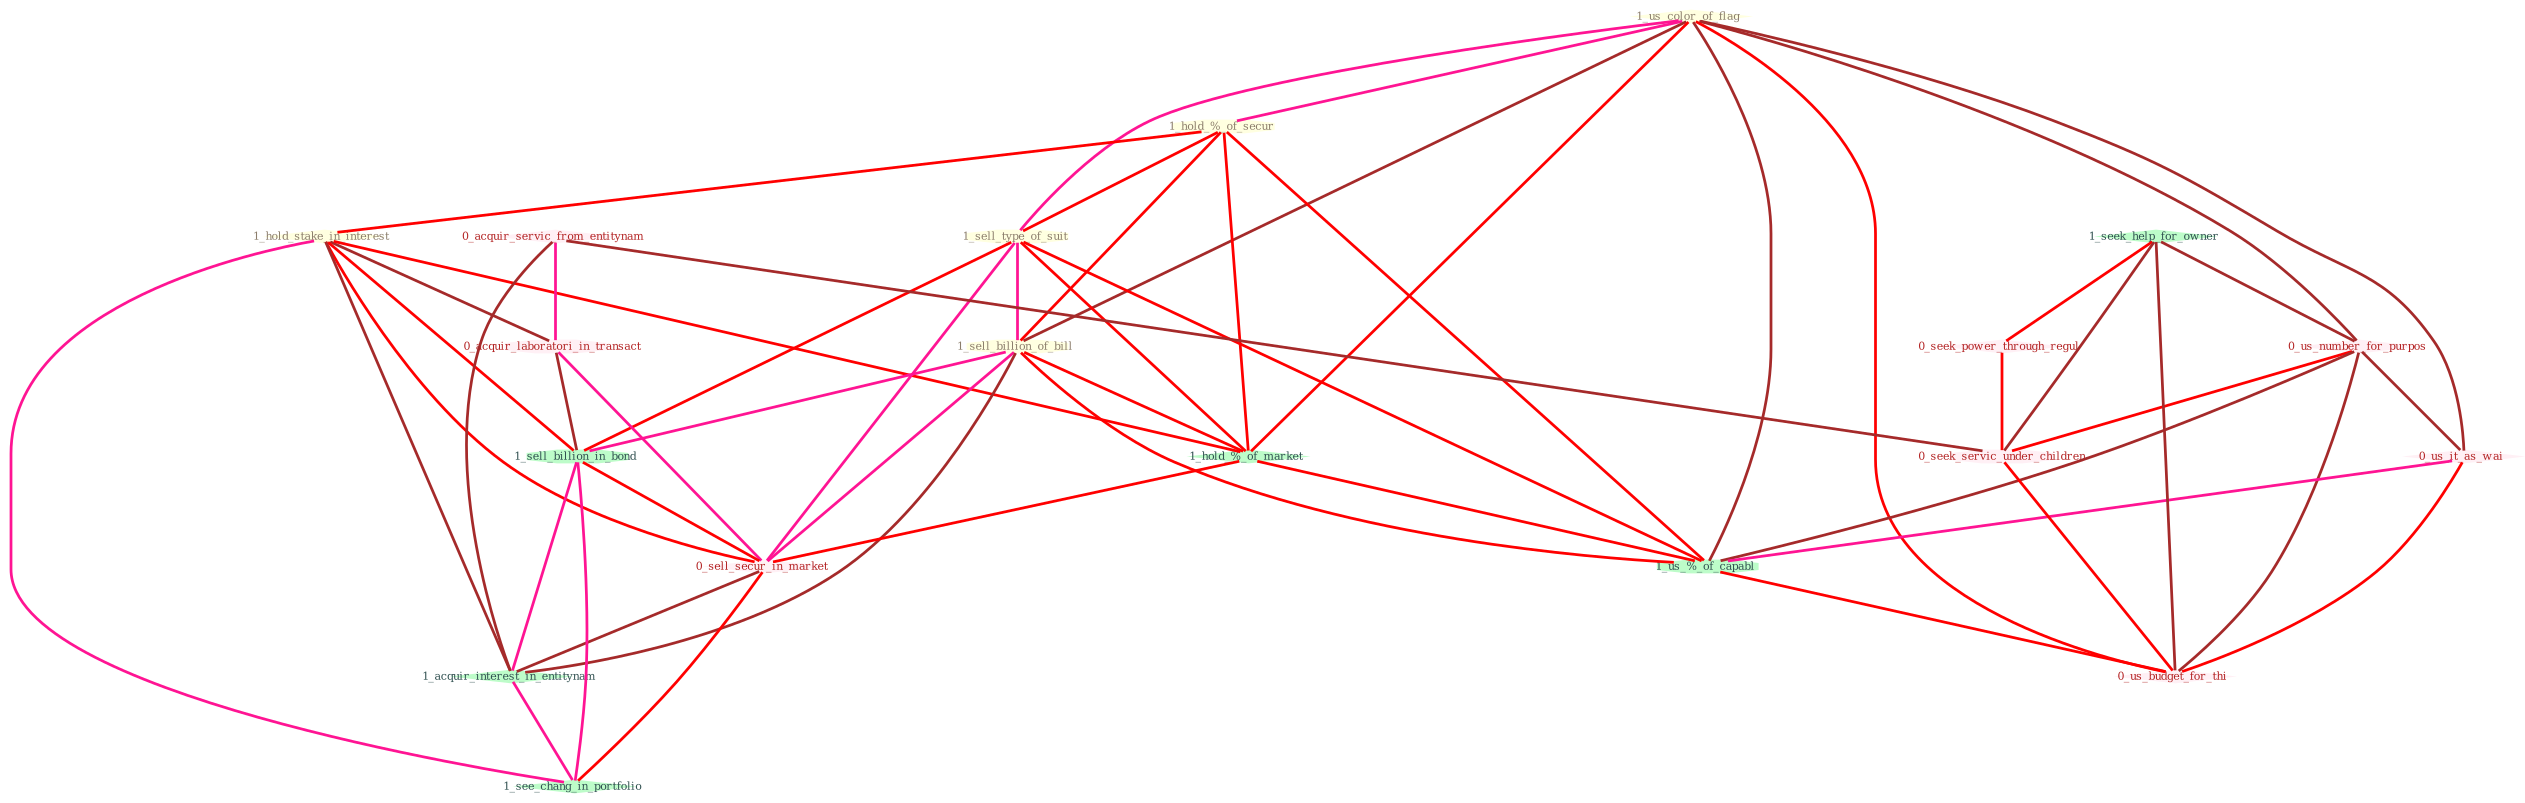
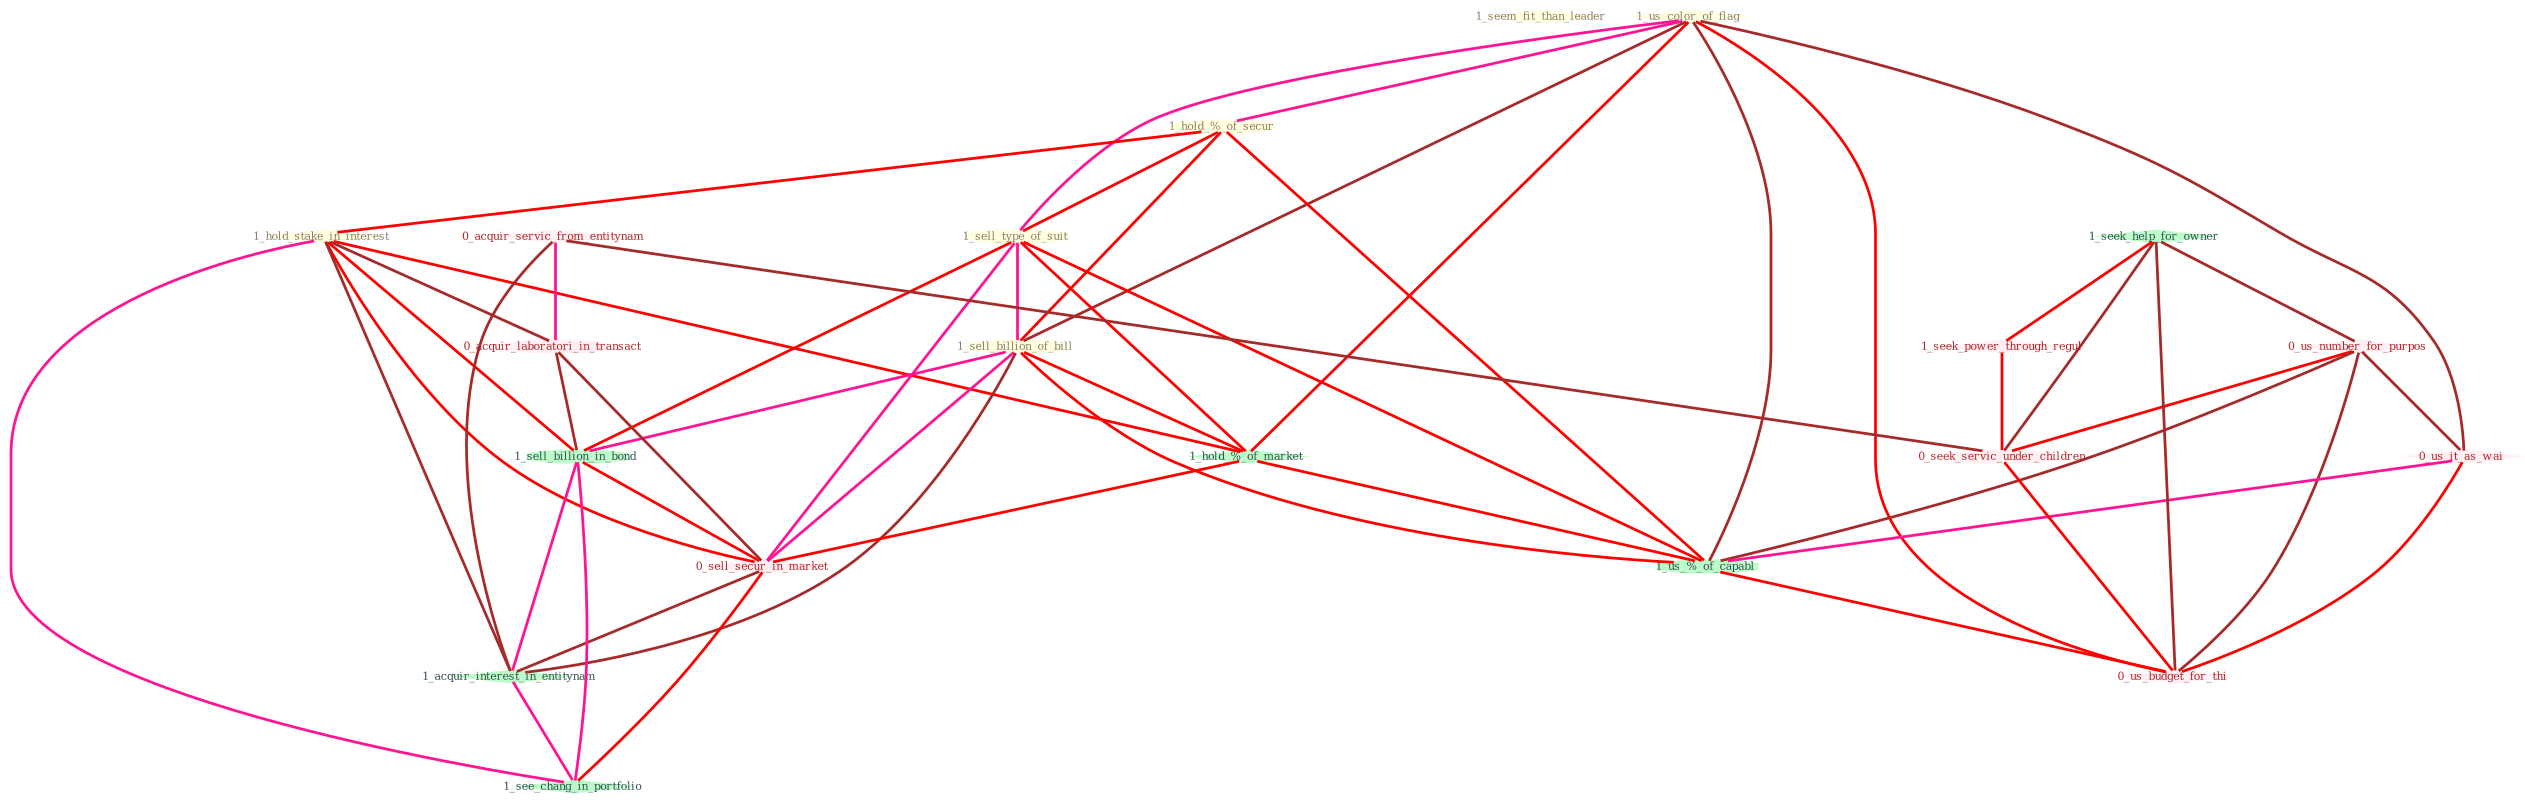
node "1_seem_fit_than_leader": added
edge "1_us_color_of_flag" -- "0_us_number_for_purpos": removed
edge "1_hold_%_of_secur" -- "1_hold_%_of_market": removed
node "0_seek_power_through_regul": label "0_seek_power_through_regul" -> "1_seek_power_through_regul"
edge "0_acquir_laboratori_in_transact" -- "0_sell_secur_in_market": color deeppink -> brown
